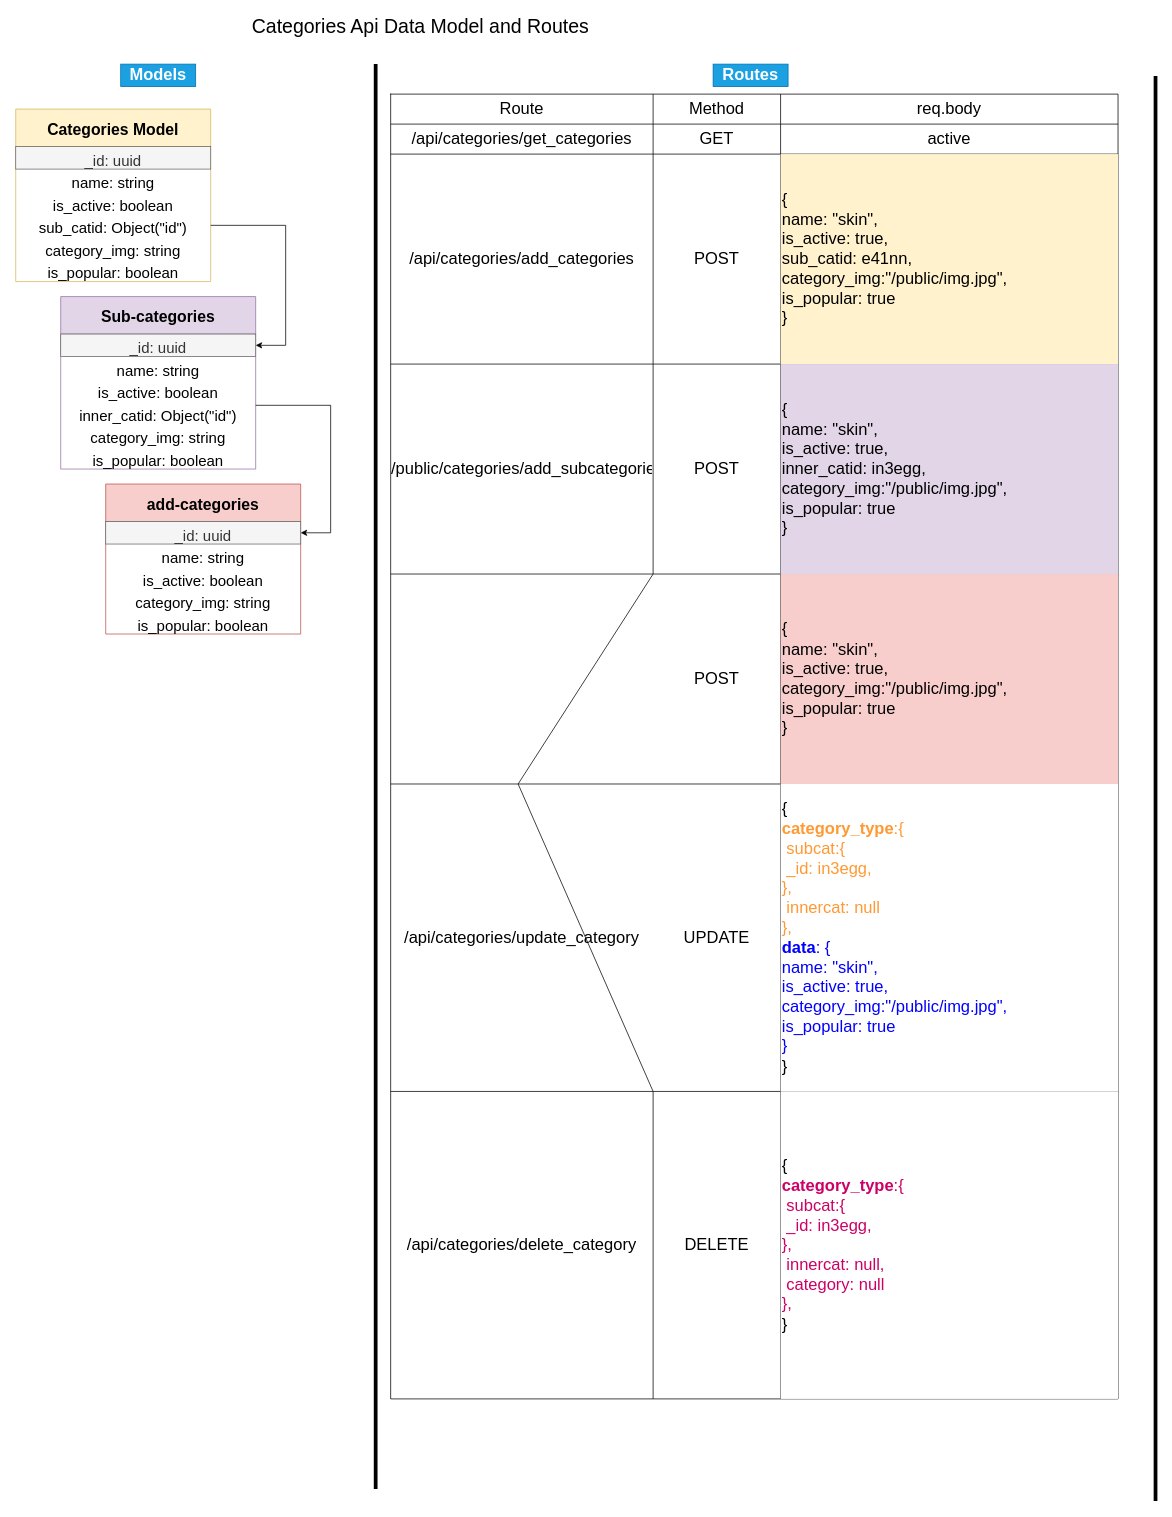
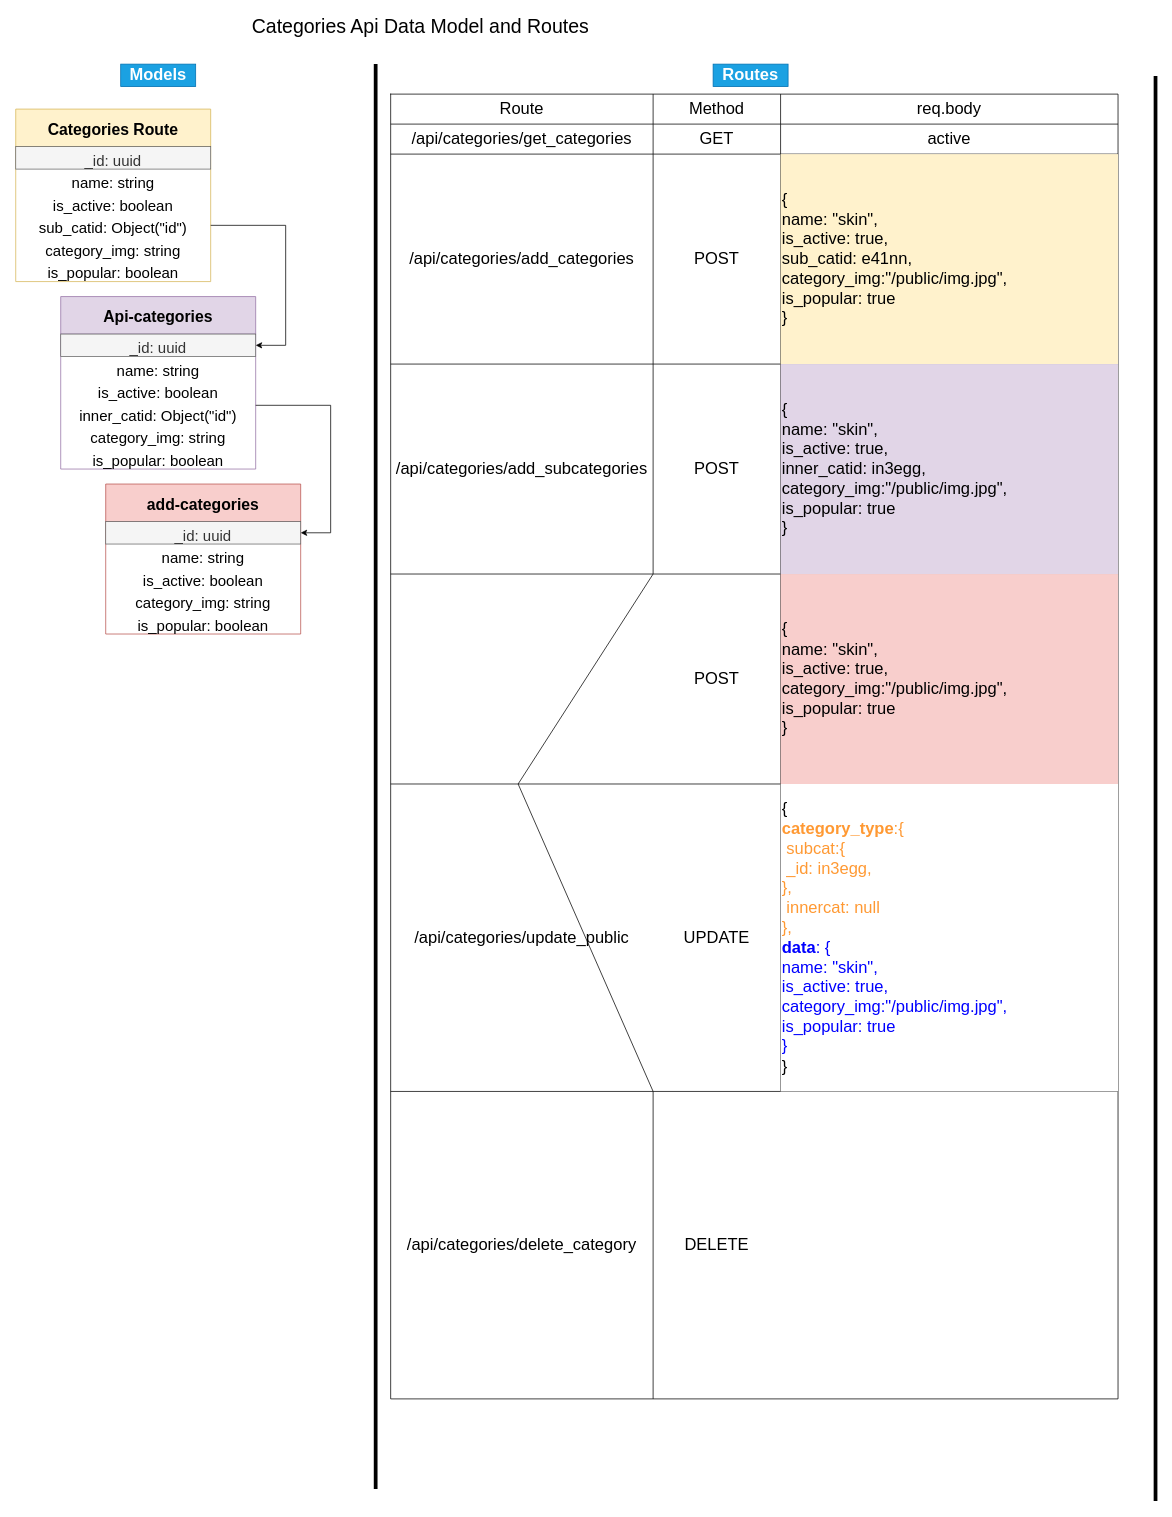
node "Categories Model": label "Categories Model" -> "Categories Route"
node "Sub-categories": label "Sub-categories" -> "Api-categories"
node "/public/categories/add_subcategories": label "/public/categories/add_subcategories" -> "/api/categories/add_subcategories"
node "/api/categories/update_category": label "/api/categories/update_category" -> "/api/categories/update_public"
node "{ category_type:{ subcat:{ _id: in3egg, }, innercat: null, category: null }, }": removed
